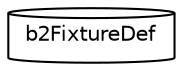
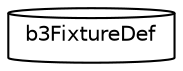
node "b2FixtureDef": label "b2FixtureDef" -> "b3FixtureDef"
